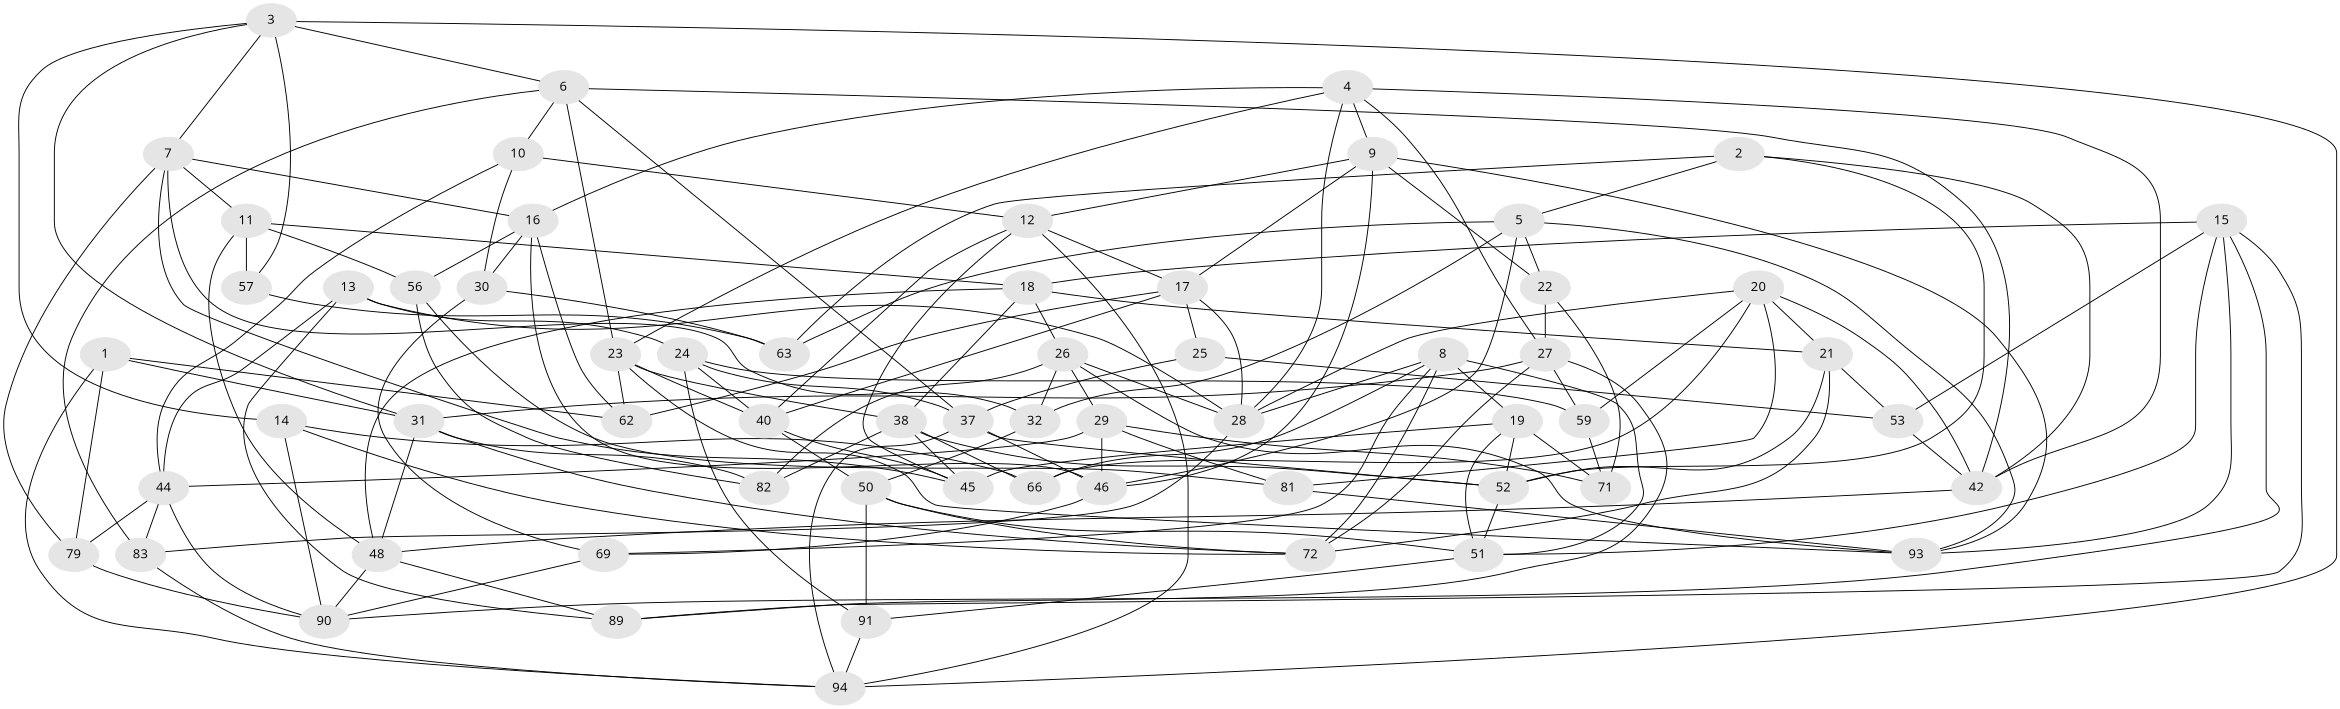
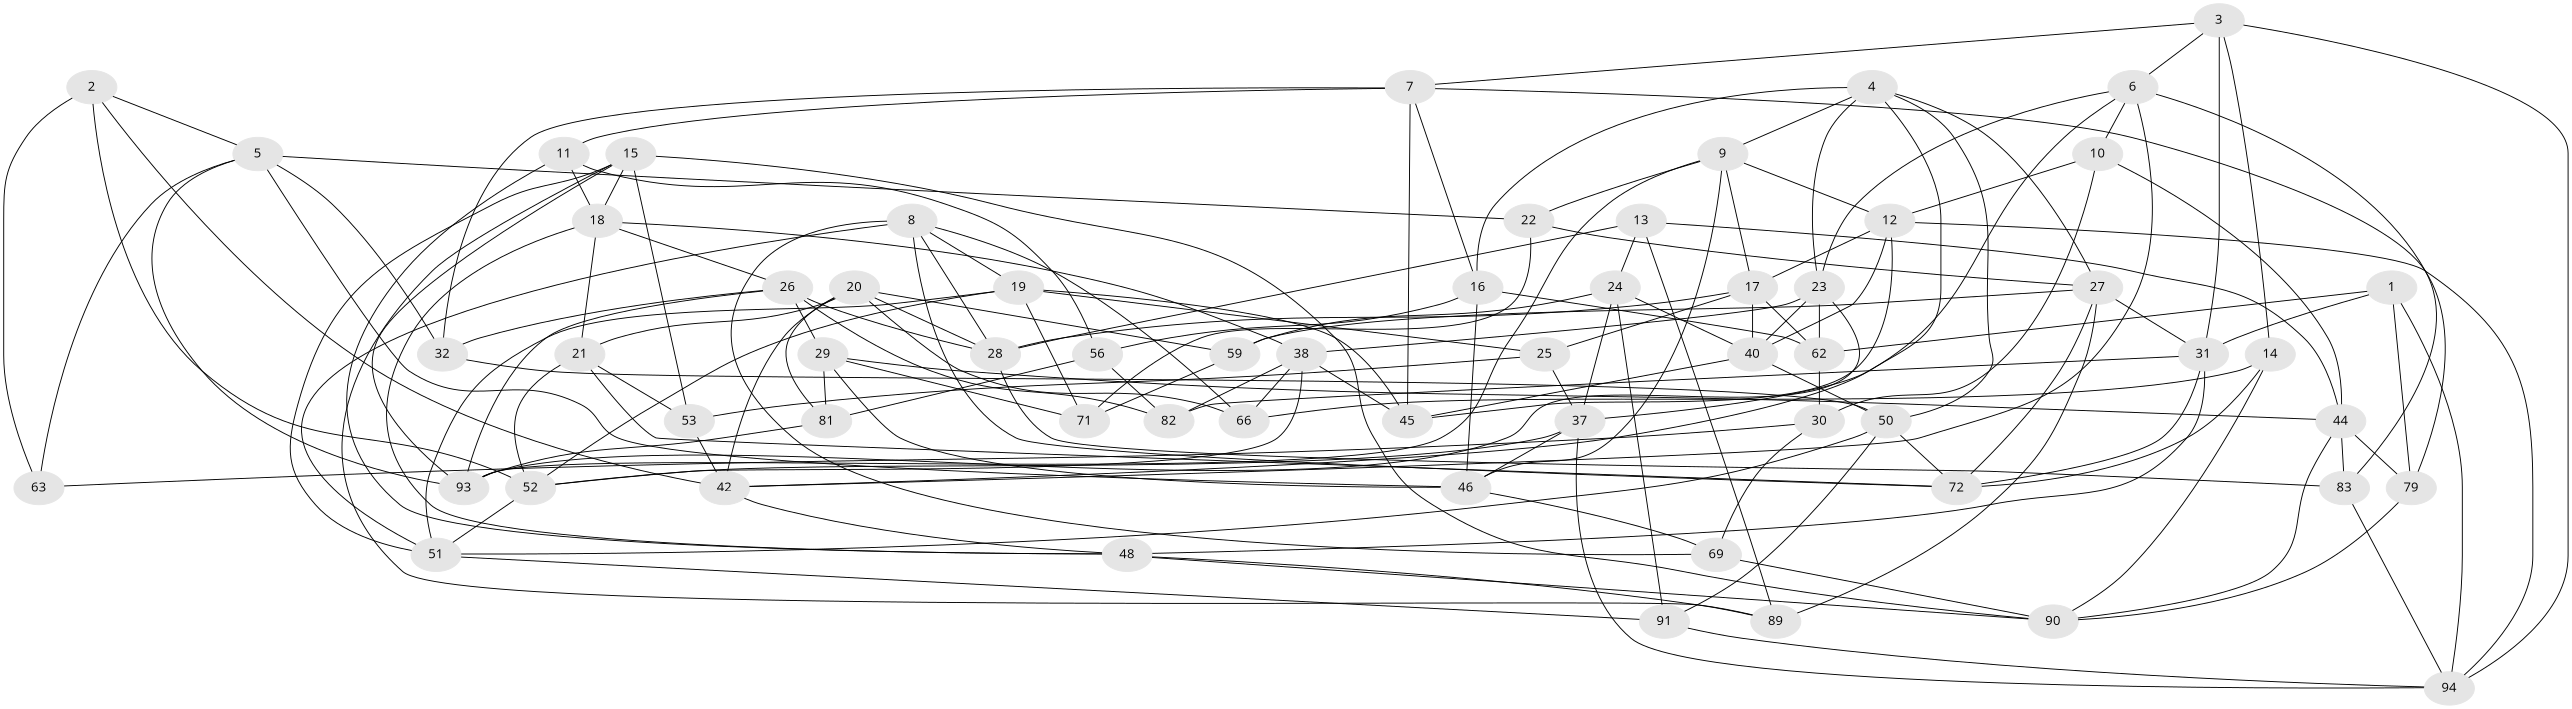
edge "16" -- "30": now "62" -- "30"
edge "4" -- "28": now "4" -- "50"
node "57": removed
edge "19" -- "25": added
